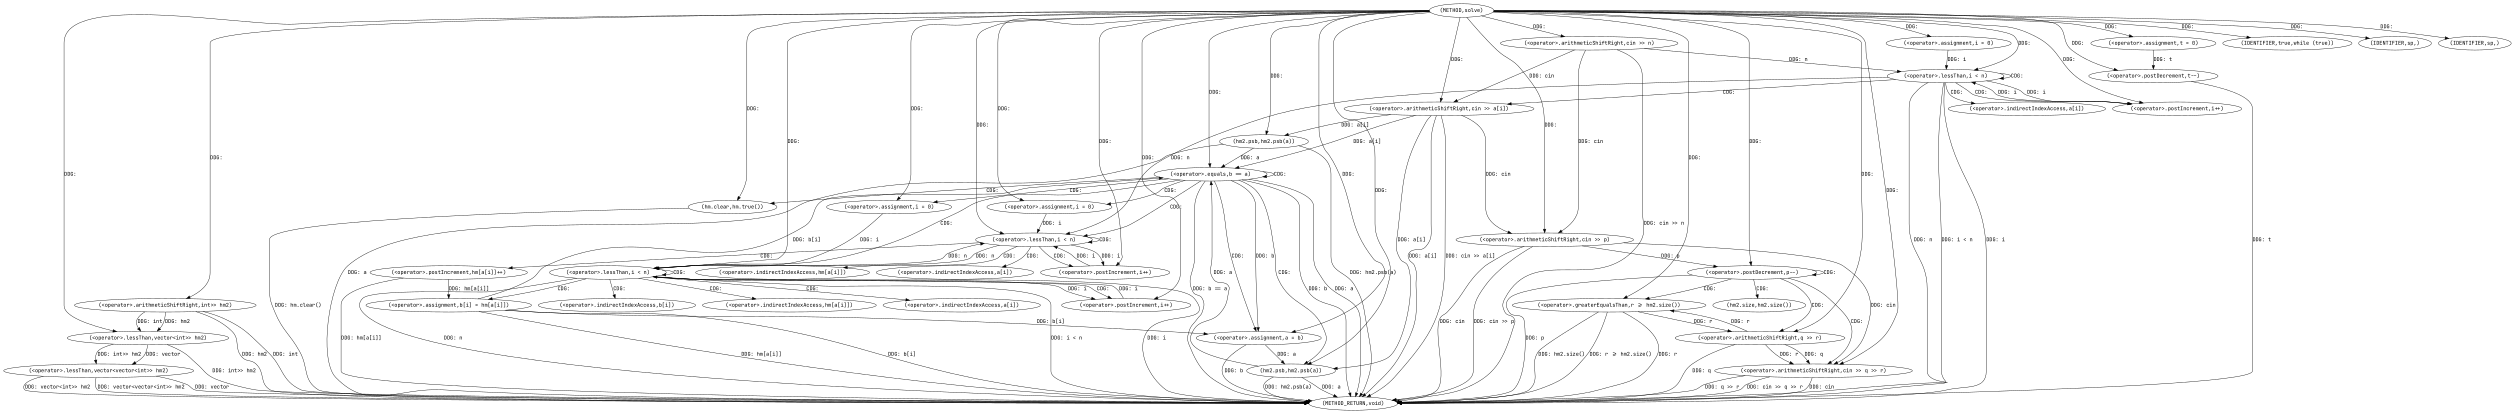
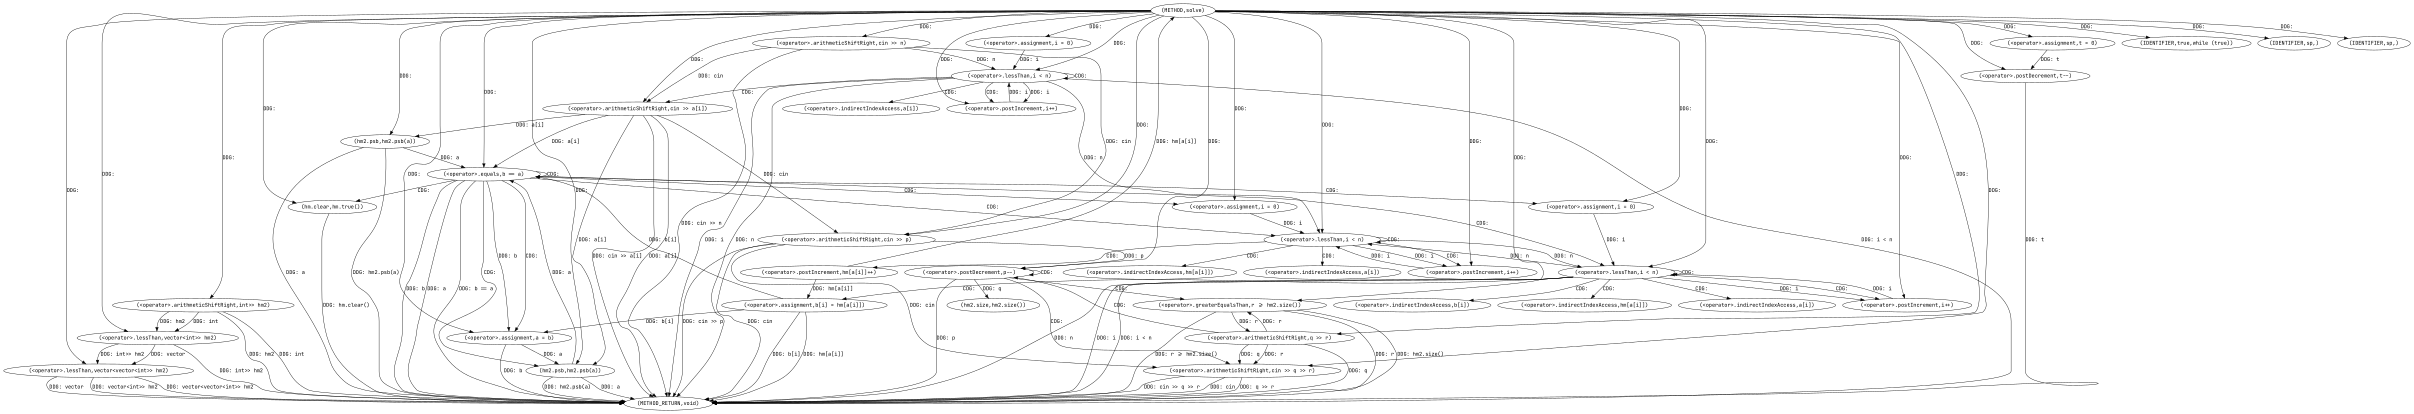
edge "(METHOD,solve)" -> "(<operator>.lessThan,vector<vector<int>> hm2)": added, label "DDG:"
edge "(<operator>.postDecrement,p--)" -> "(hm2.size,hm2.size())": label "CDG: " -> "DDG: q"
edge "(<operator>.postDecrement,p--)" -> "(<operator>.arithmeticShiftRight,q >> r)": reversed
edge "(<operator>.postIncrement,hm[a[i]]++)" -> "(METHOD_RETURN,void)": now "(<operator>.postIncrement,hm[a[i]]++)" -> "(METHOD,solve)"
